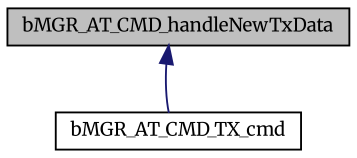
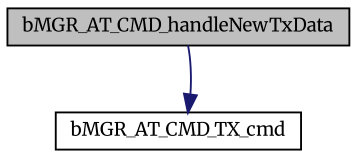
edge "bMGR_AT_CMD_TX_cmd" -> "bMGR_AT_CMD_handleNewTxData": reversed
